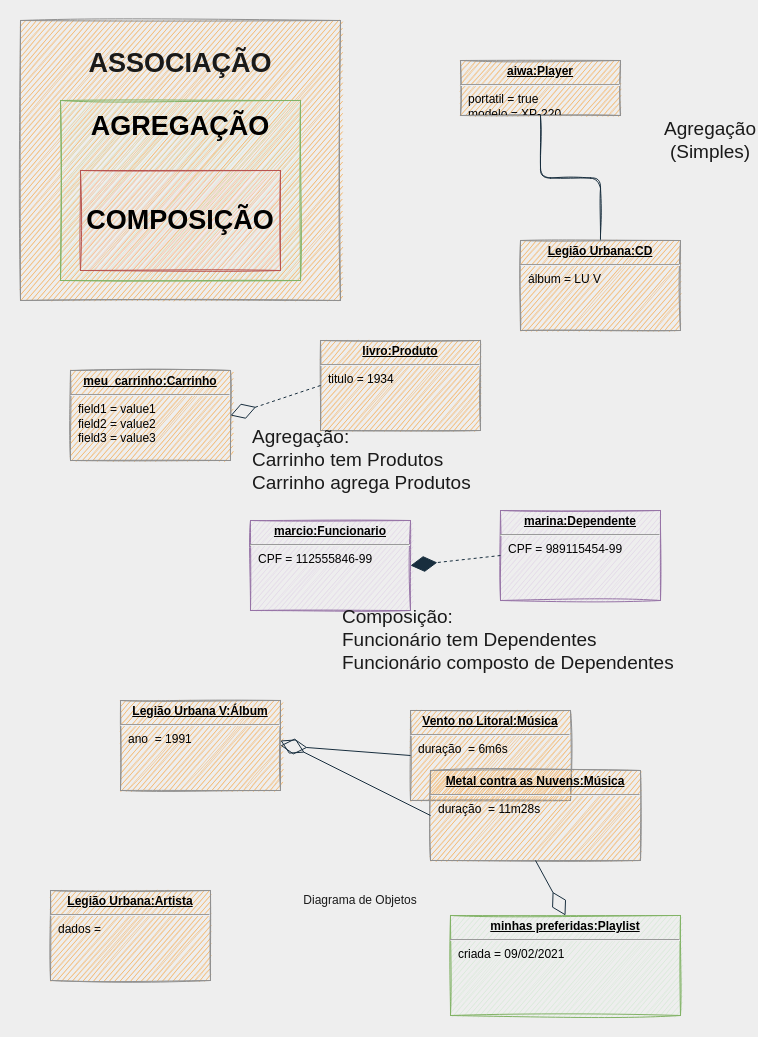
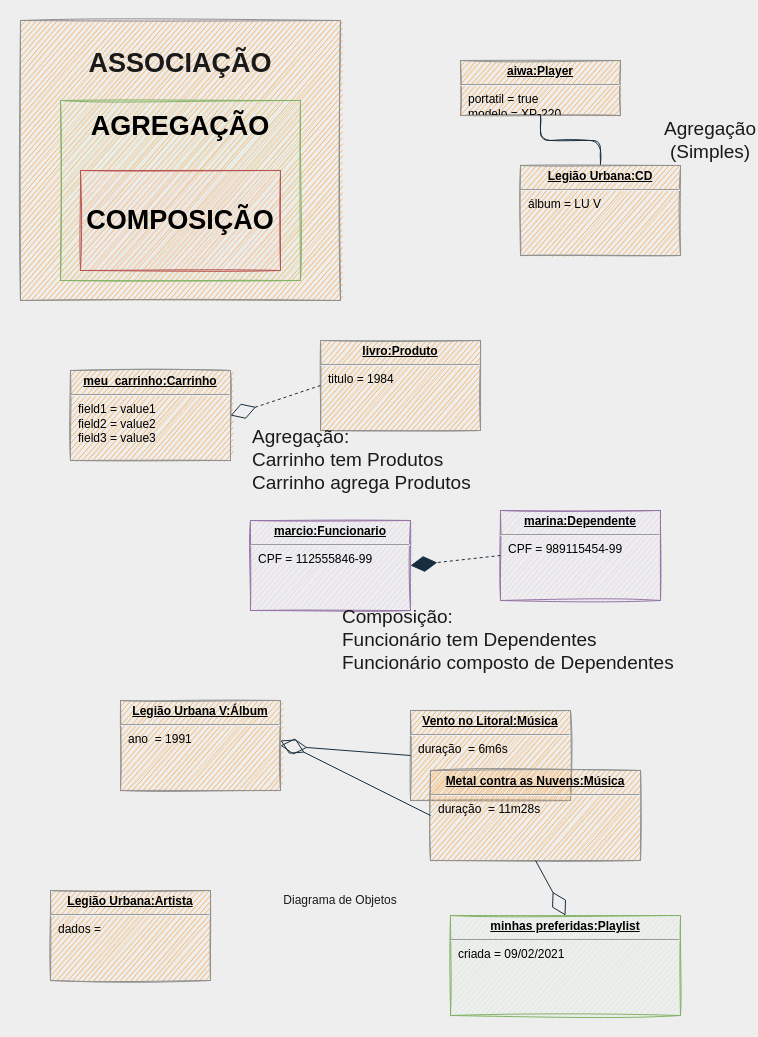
node "Legião Urbana:CD álbum = LU V": moved (601, 286) -> (601, 211)
node "livro:Produto titulo = 1934": label "livro:Produto titulo = 1934" -> "livro:Produto titulo = 1984"
node "Diagrama de Objetos": moved (361, 901) -> (341, 901)
